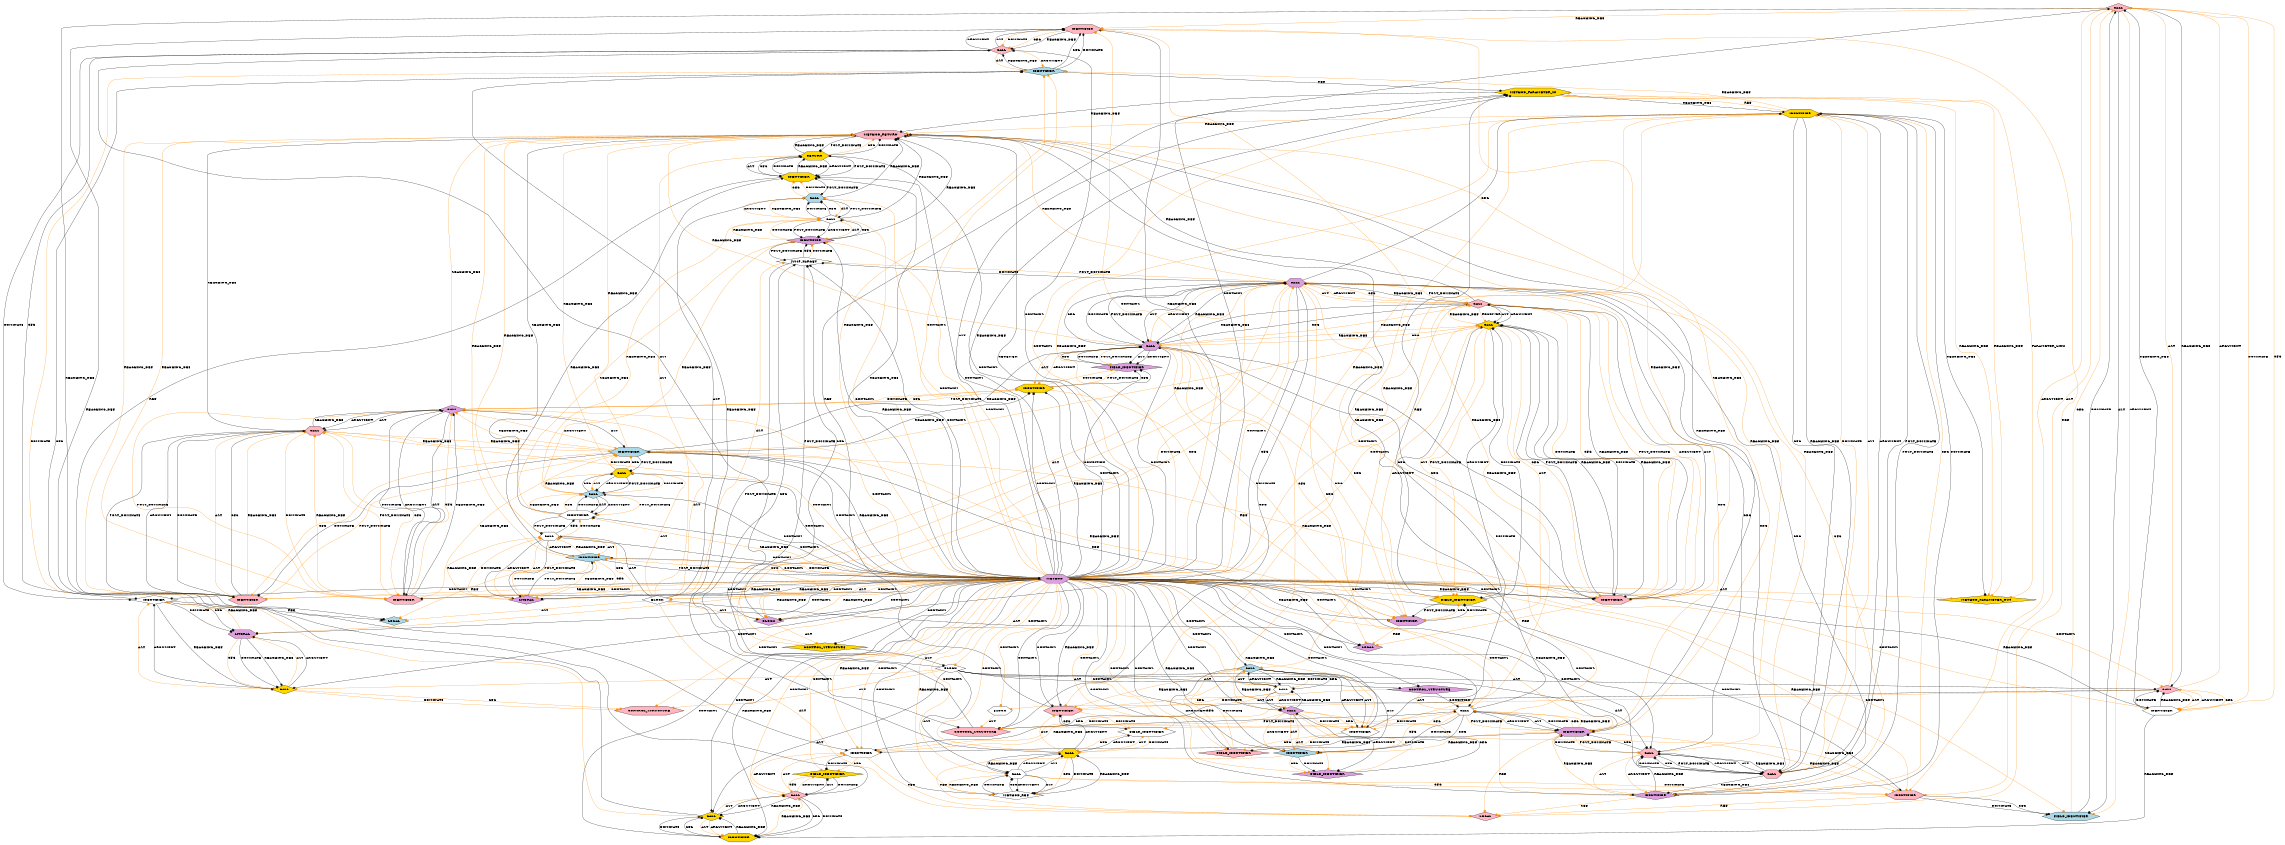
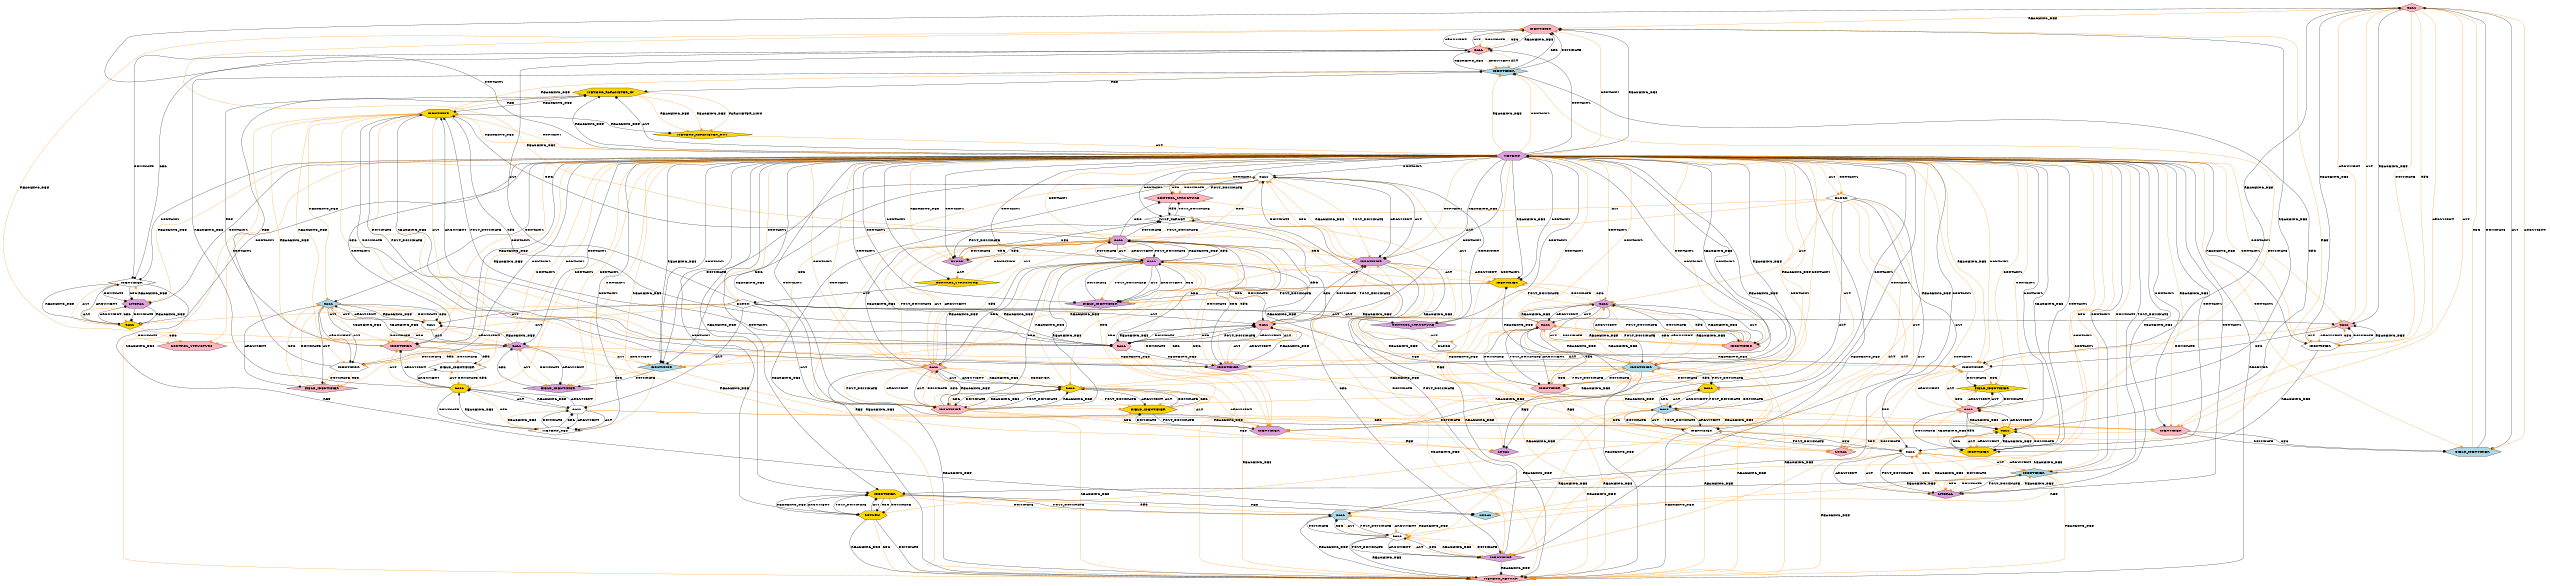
edge "METHOD_PARAMETER_IN" -> "METHOD_RETURN": removed, label "REACHING_DEF"
node "METHOD_RETURN": shape hexagon -> diamond
edge "METHOD_RETURN" -> "RETURN": removed, label "POST_DOMINATE"
edge "METHOD" -> "METHOD_PARAMETER_OUT": reversed
